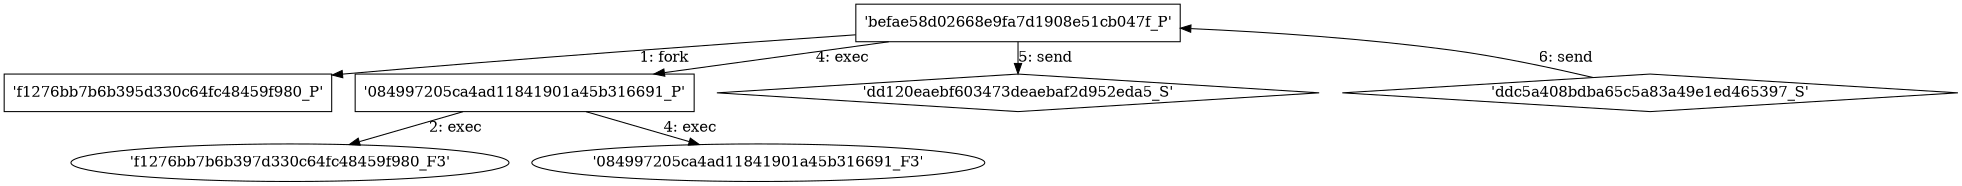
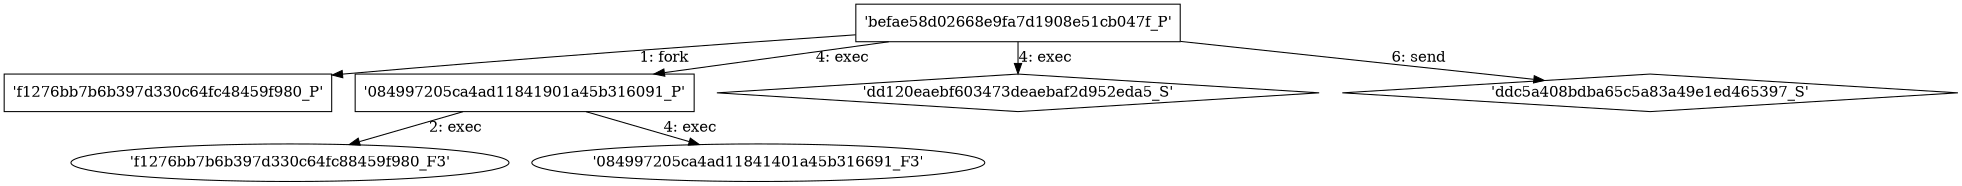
edge "'ddc5a408bdba65c5a83a49e1ed465397_S'" -> "'befae58d02668e9fa7d1908e51cb047f_P'": reversed
edge "'befae58d02668e9fa7d1908e51cb047f_P'" -> "'dd120eaebf603473deaebaf2d952eda5_S'": label "5: send" -> "4: exec"
node "'f1276bb7b6b395d330c64fc48459f980_P'": label "'f1276bb7b6b395d330c64fc48459f980_P'" -> "'f1276bb7b6b397d330c64fc48459f980_P'"
node "'084997205ca4ad11841901a45b316691_P'": label "'084997205ca4ad11841901a45b316691_P'" -> "'084997205ca4ad11841901a45b316091_P'"
node "'f1276bb7b6b397d330c64fc48459f980_F3'": label "'f1276bb7b6b397d330c64fc48459f980_F3'" -> "'f1276bb7b6b397d330c64fc88459f980_F3'"
node "'084997205ca4ad11841901a45b316691_F3'": label "'084997205ca4ad11841901a45b316691_F3'" -> "'084997205ca4ad11841401a45b316691_F3'"
